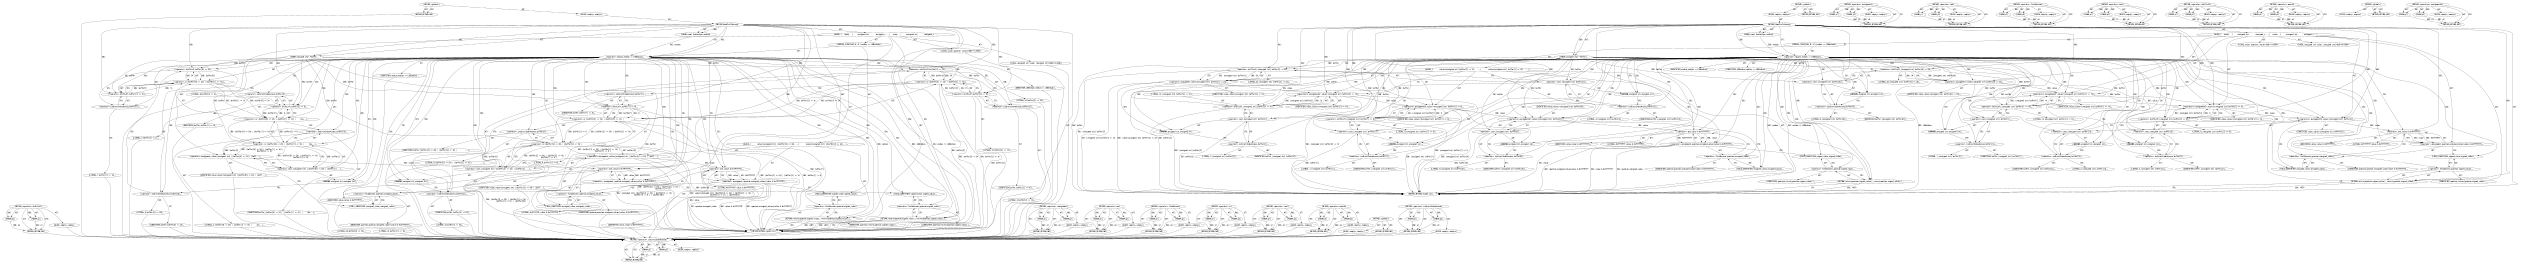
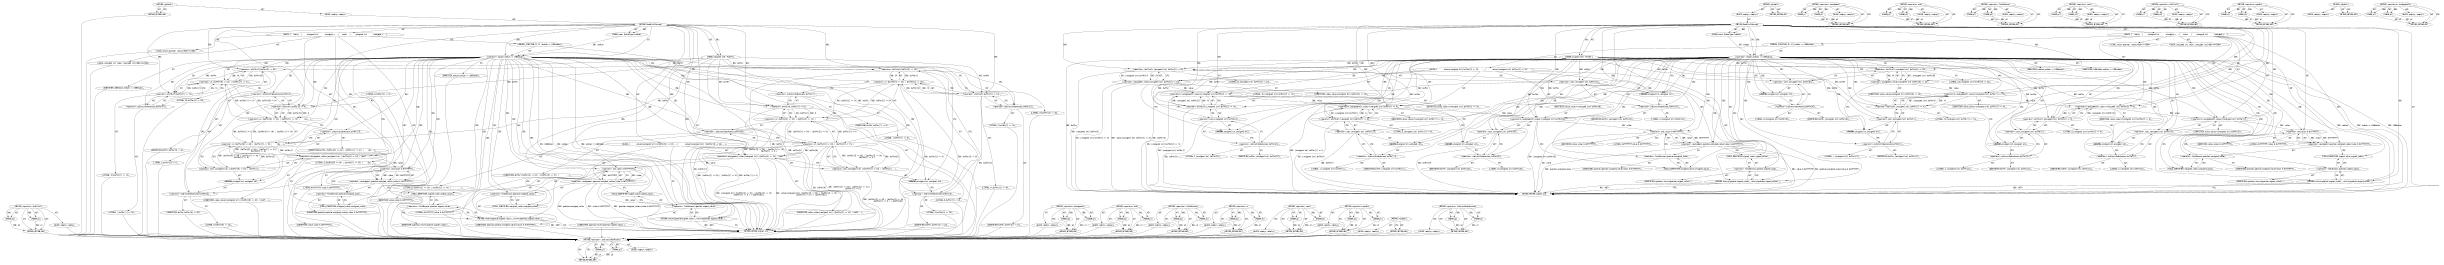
edge "(<operator>.assignment,value=(unsigned int) buffer[0] << 24)" -> "(<operator>.shiftLeft,(unsigned int) buffer[0] << 24)": added, label "AST:"
edge "(<operator>.shiftLeft,buffer[0] << 24)" -> "(LITERAL,24,buffer[0] << 24)": added, label "AST:"
edge "(<operator>.shiftLeft,buffer[1] << 16)" -> "(LITERAL,16,buffer[1] << 16)": added, label "AST:"
node "(LITERAL,1,buffer[1] << 8)": added
